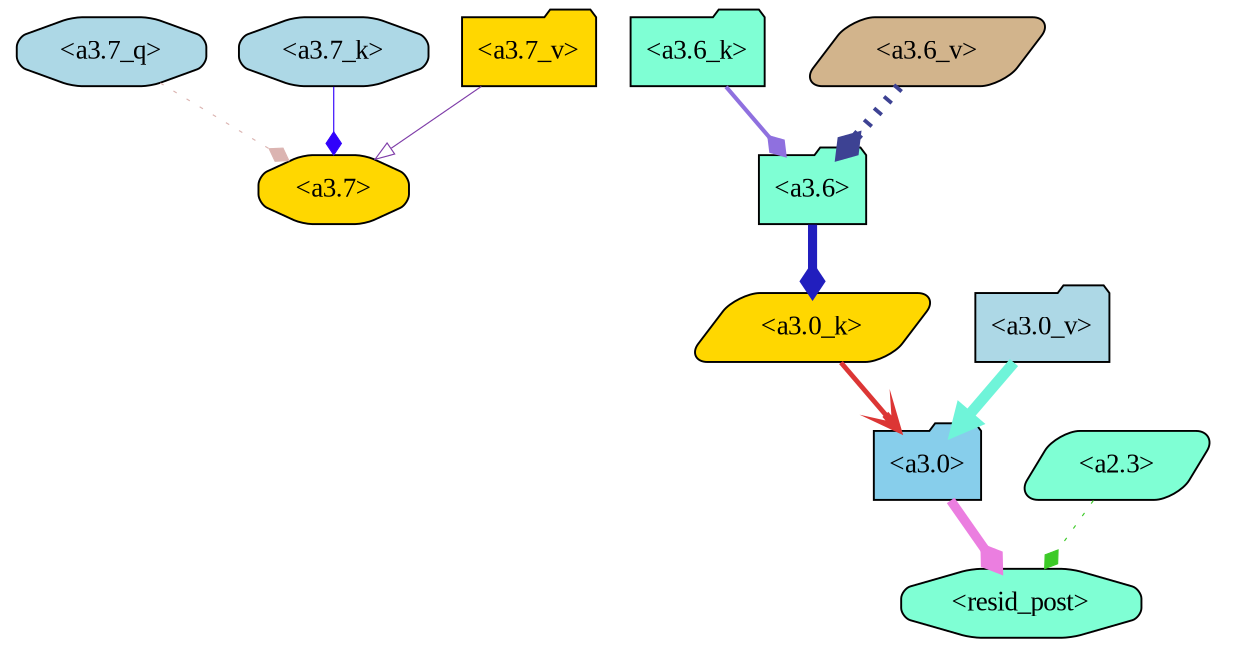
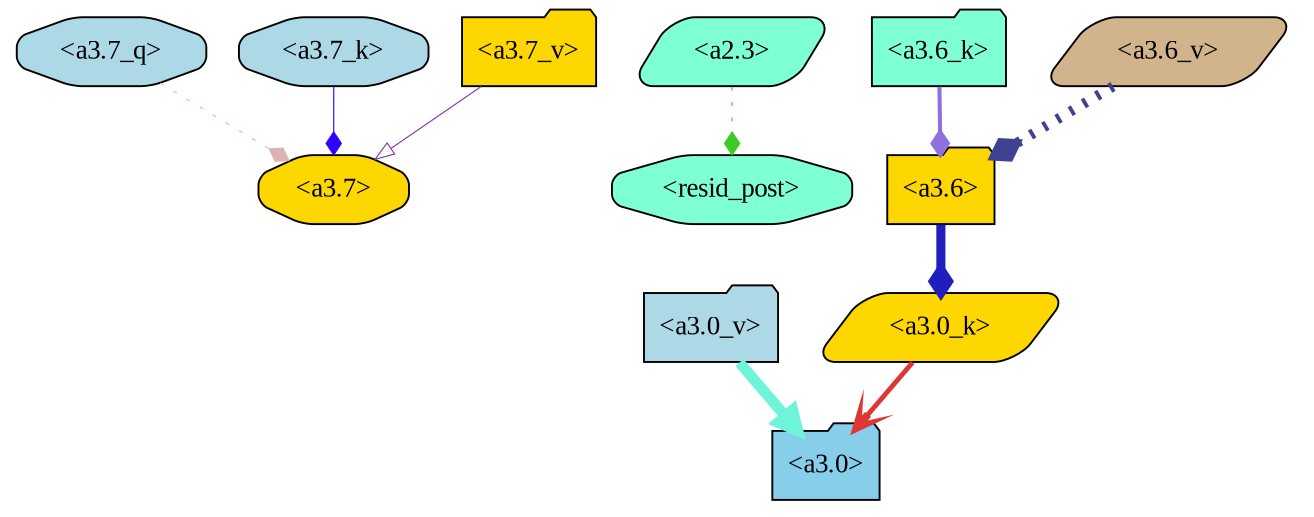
node "<a3.6>": fillcolor aquamarine -> gold
edge "<a3.0>" -> "<resid_post>": removed
